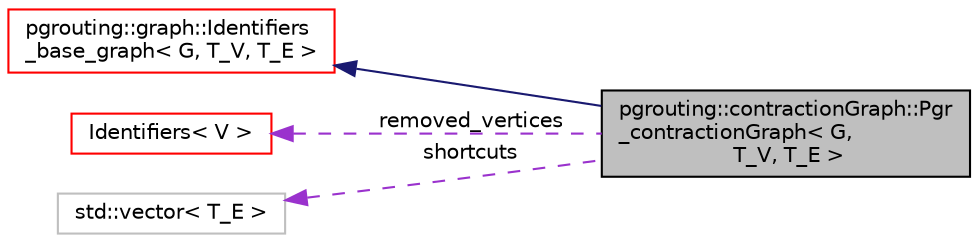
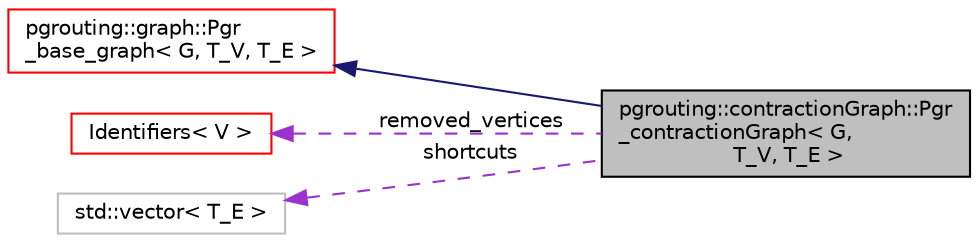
node "pgrouting::graph::Identifiers _base_graph< G, T_V, T_E >": label "pgrouting::graph::Identifiers _base_graph< G, T_V, T_E >" -> "pgrouting::graph::Pgr _base_graph< G, T_V, T_E >"
